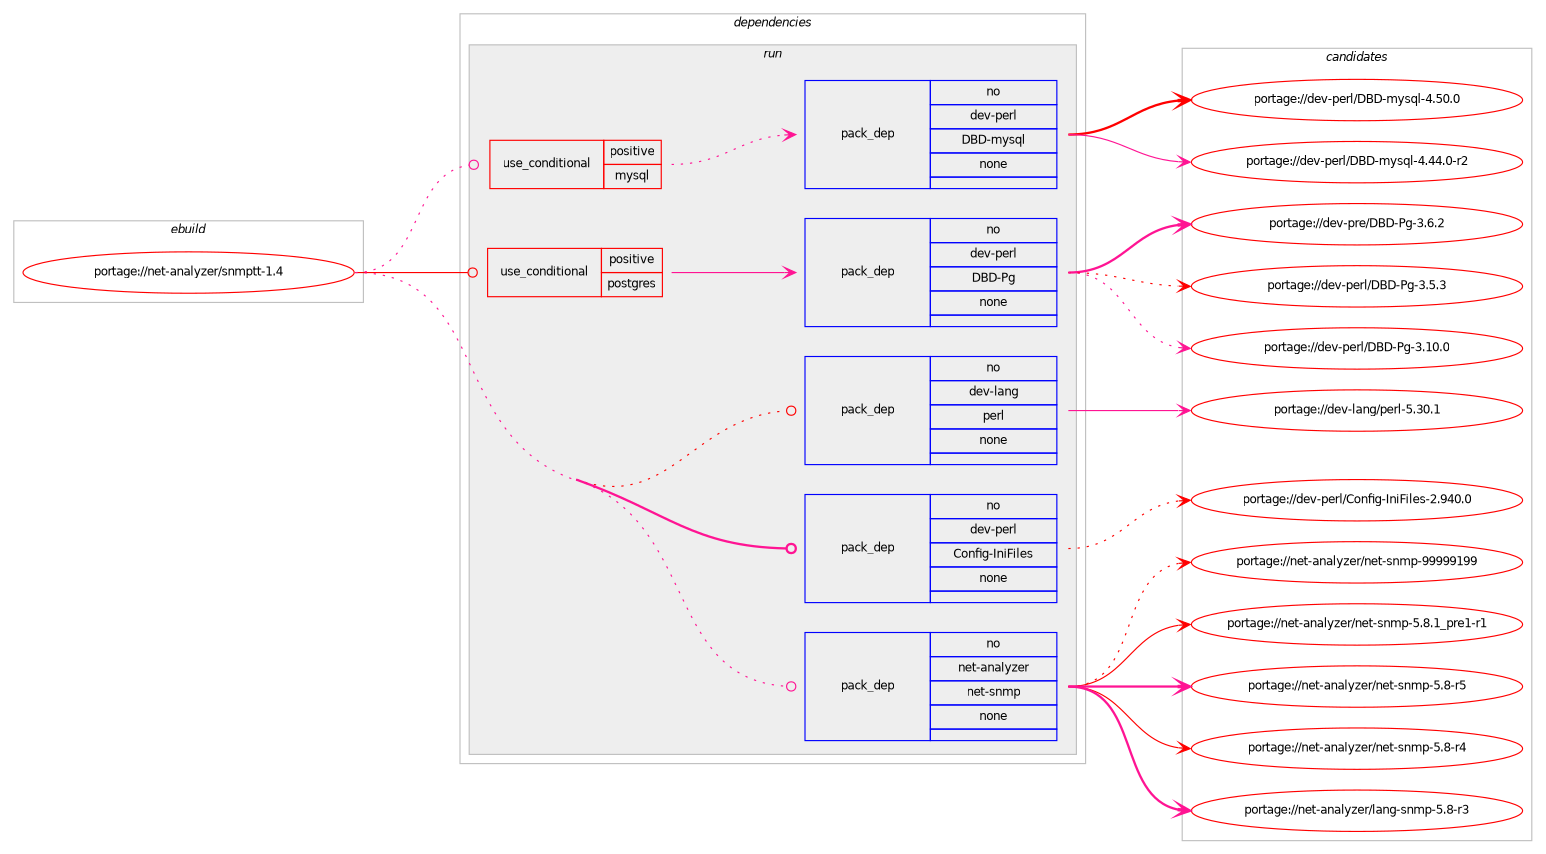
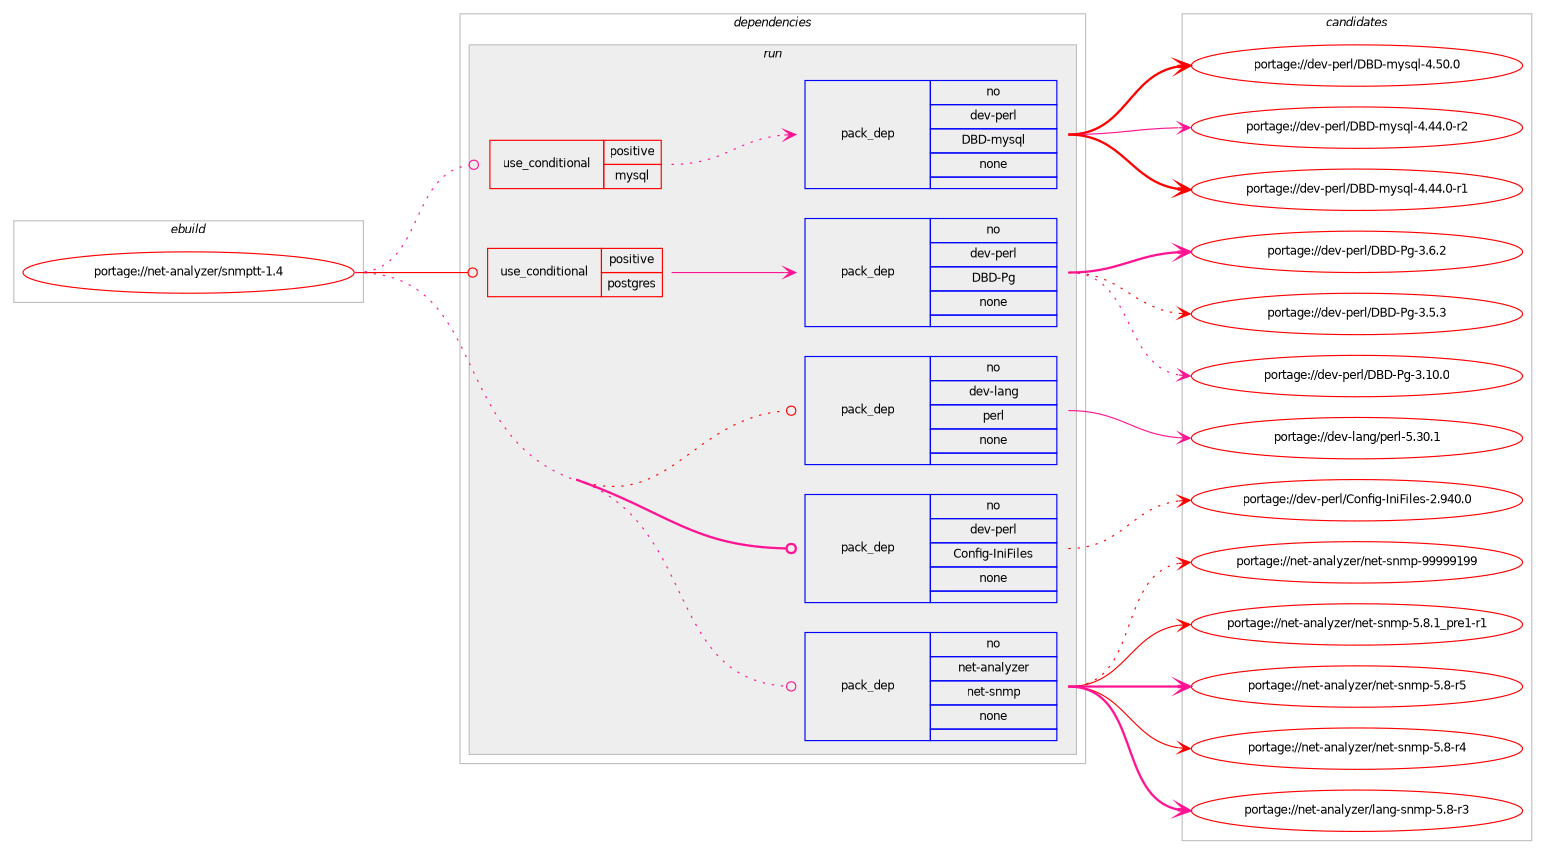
node "portage://dev-perl/DBD-mysql-4.44.0-r1": added
node "portage://dev-pre/DBD-Pg-3.6.2": label "portage://dev-pre/DBD-Pg-3.6.2" -> "portage://dev-perl/DBD-Pg-3.6.2"
